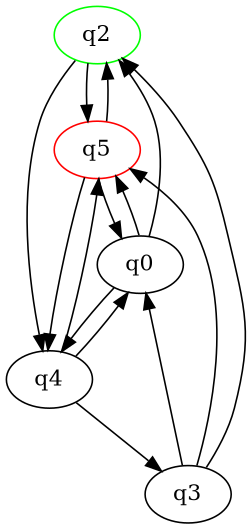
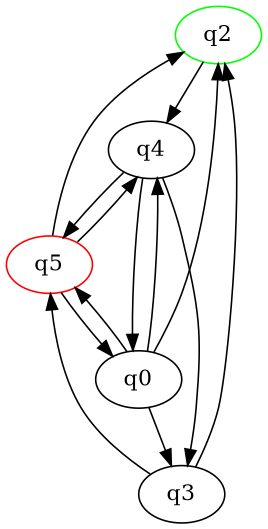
edge "q2" -> "q5": removed
edge "q3" -> "q0": reversed
